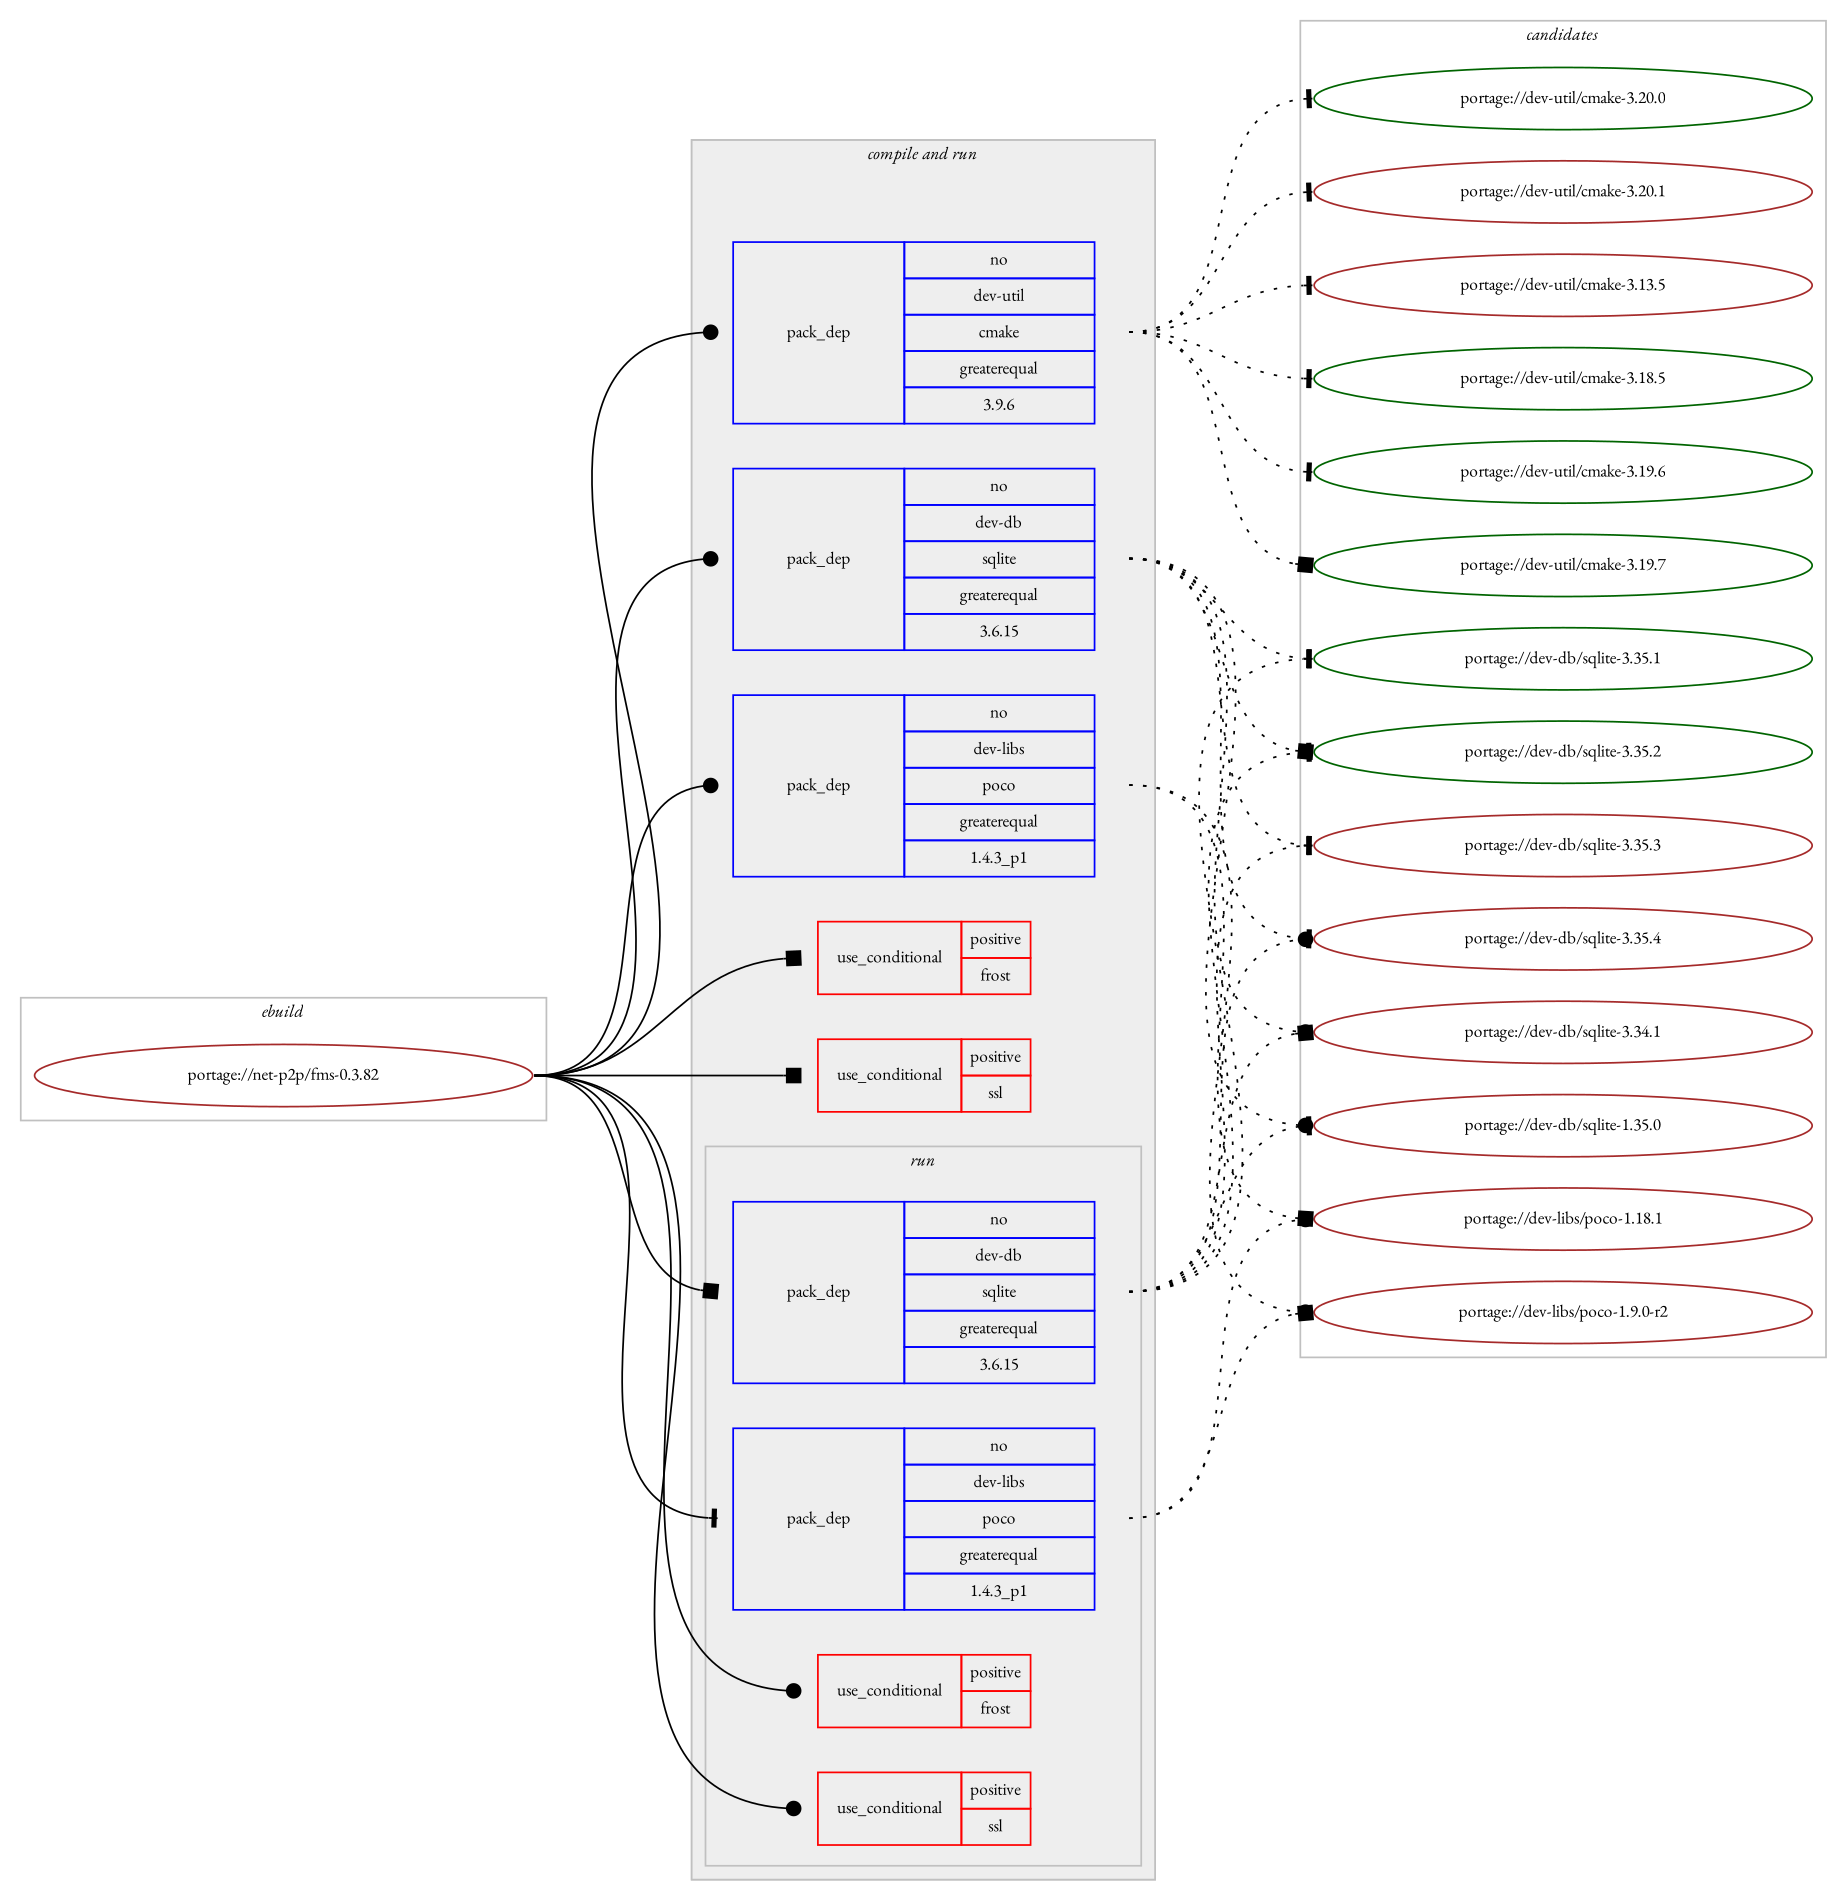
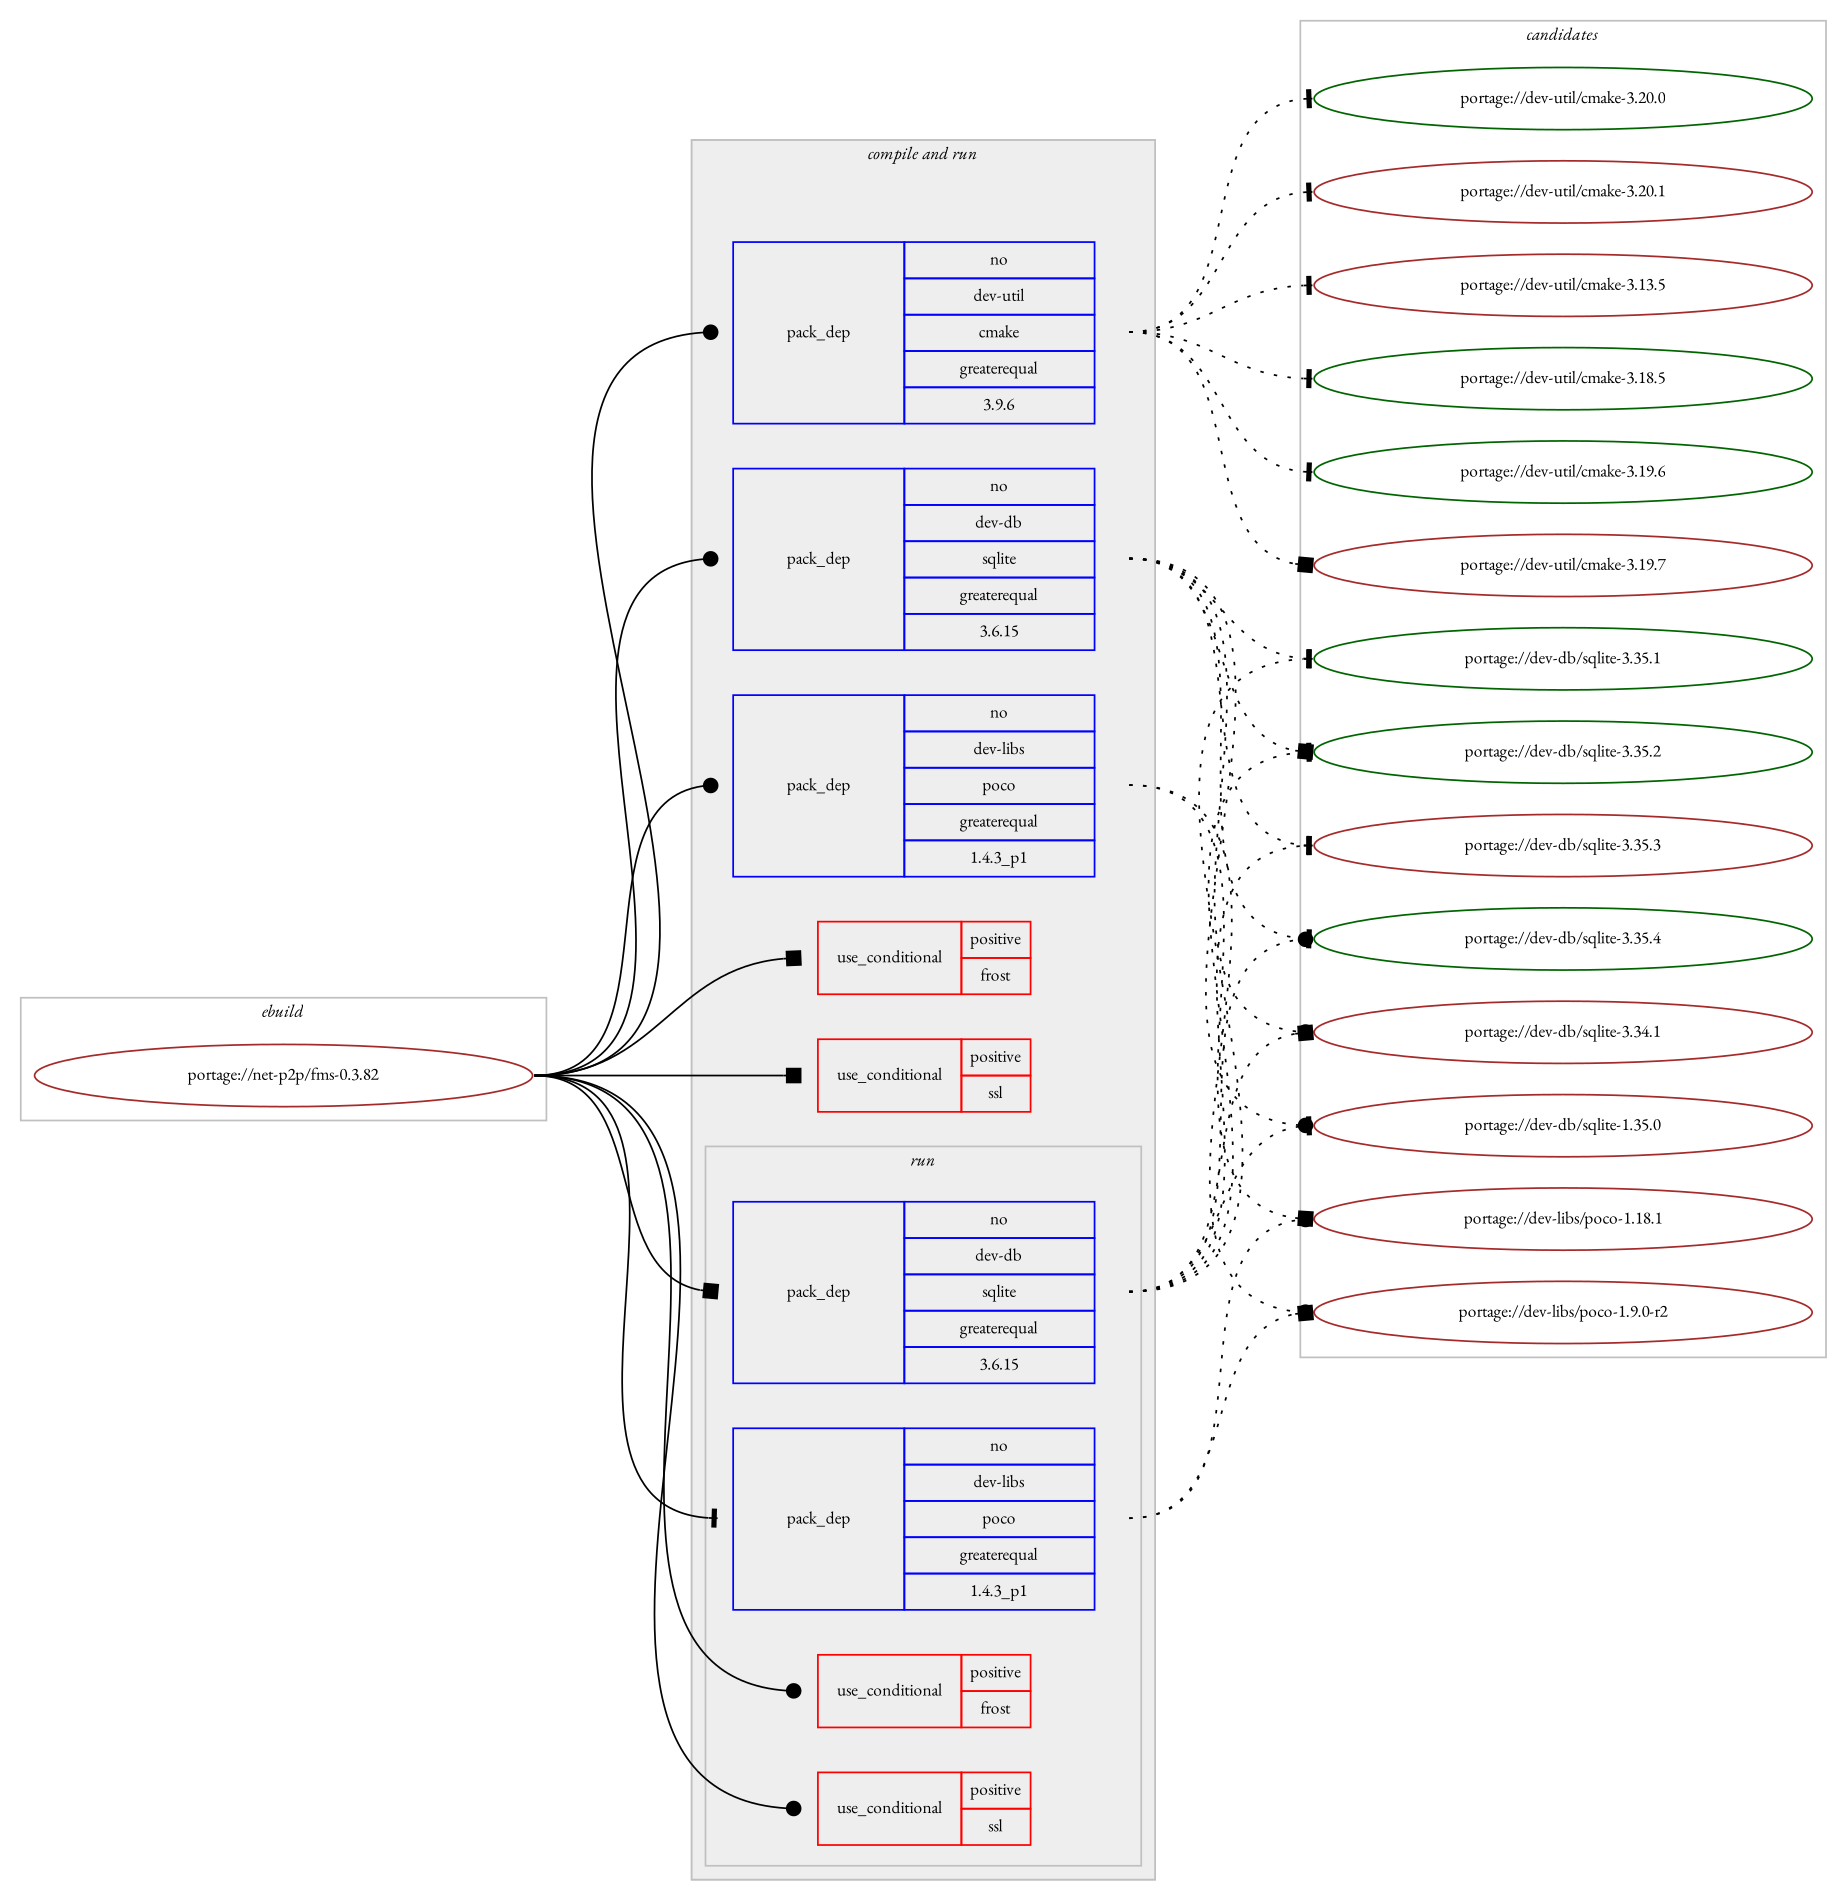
node "portage://dev-util/cmake-3.19.7": color darkgreen -> brown
node "portage://dev-db/sqlite-3.35.4": color brown -> darkgreen
